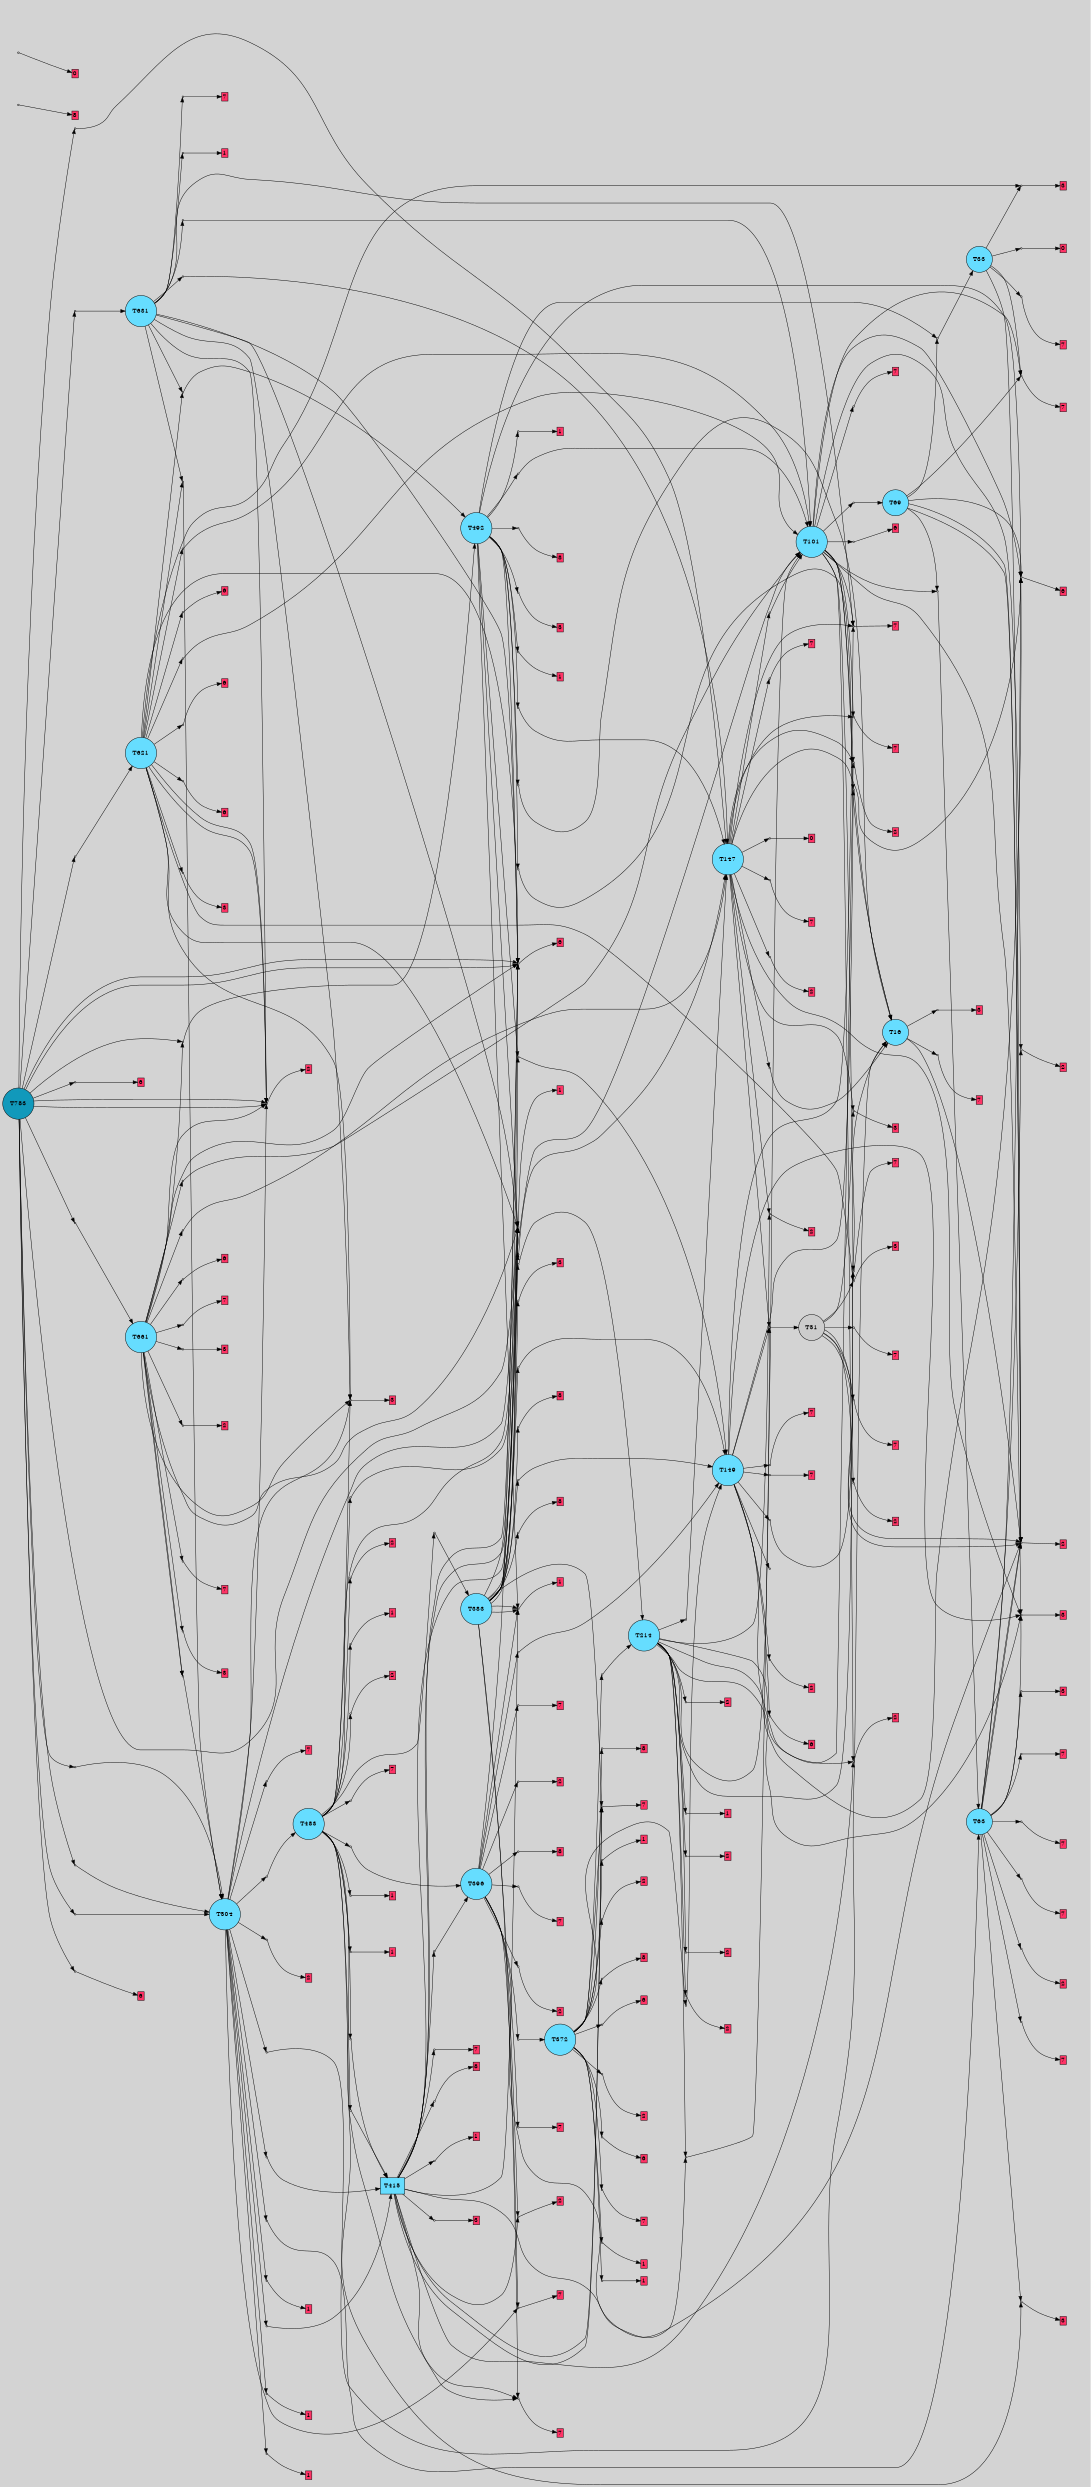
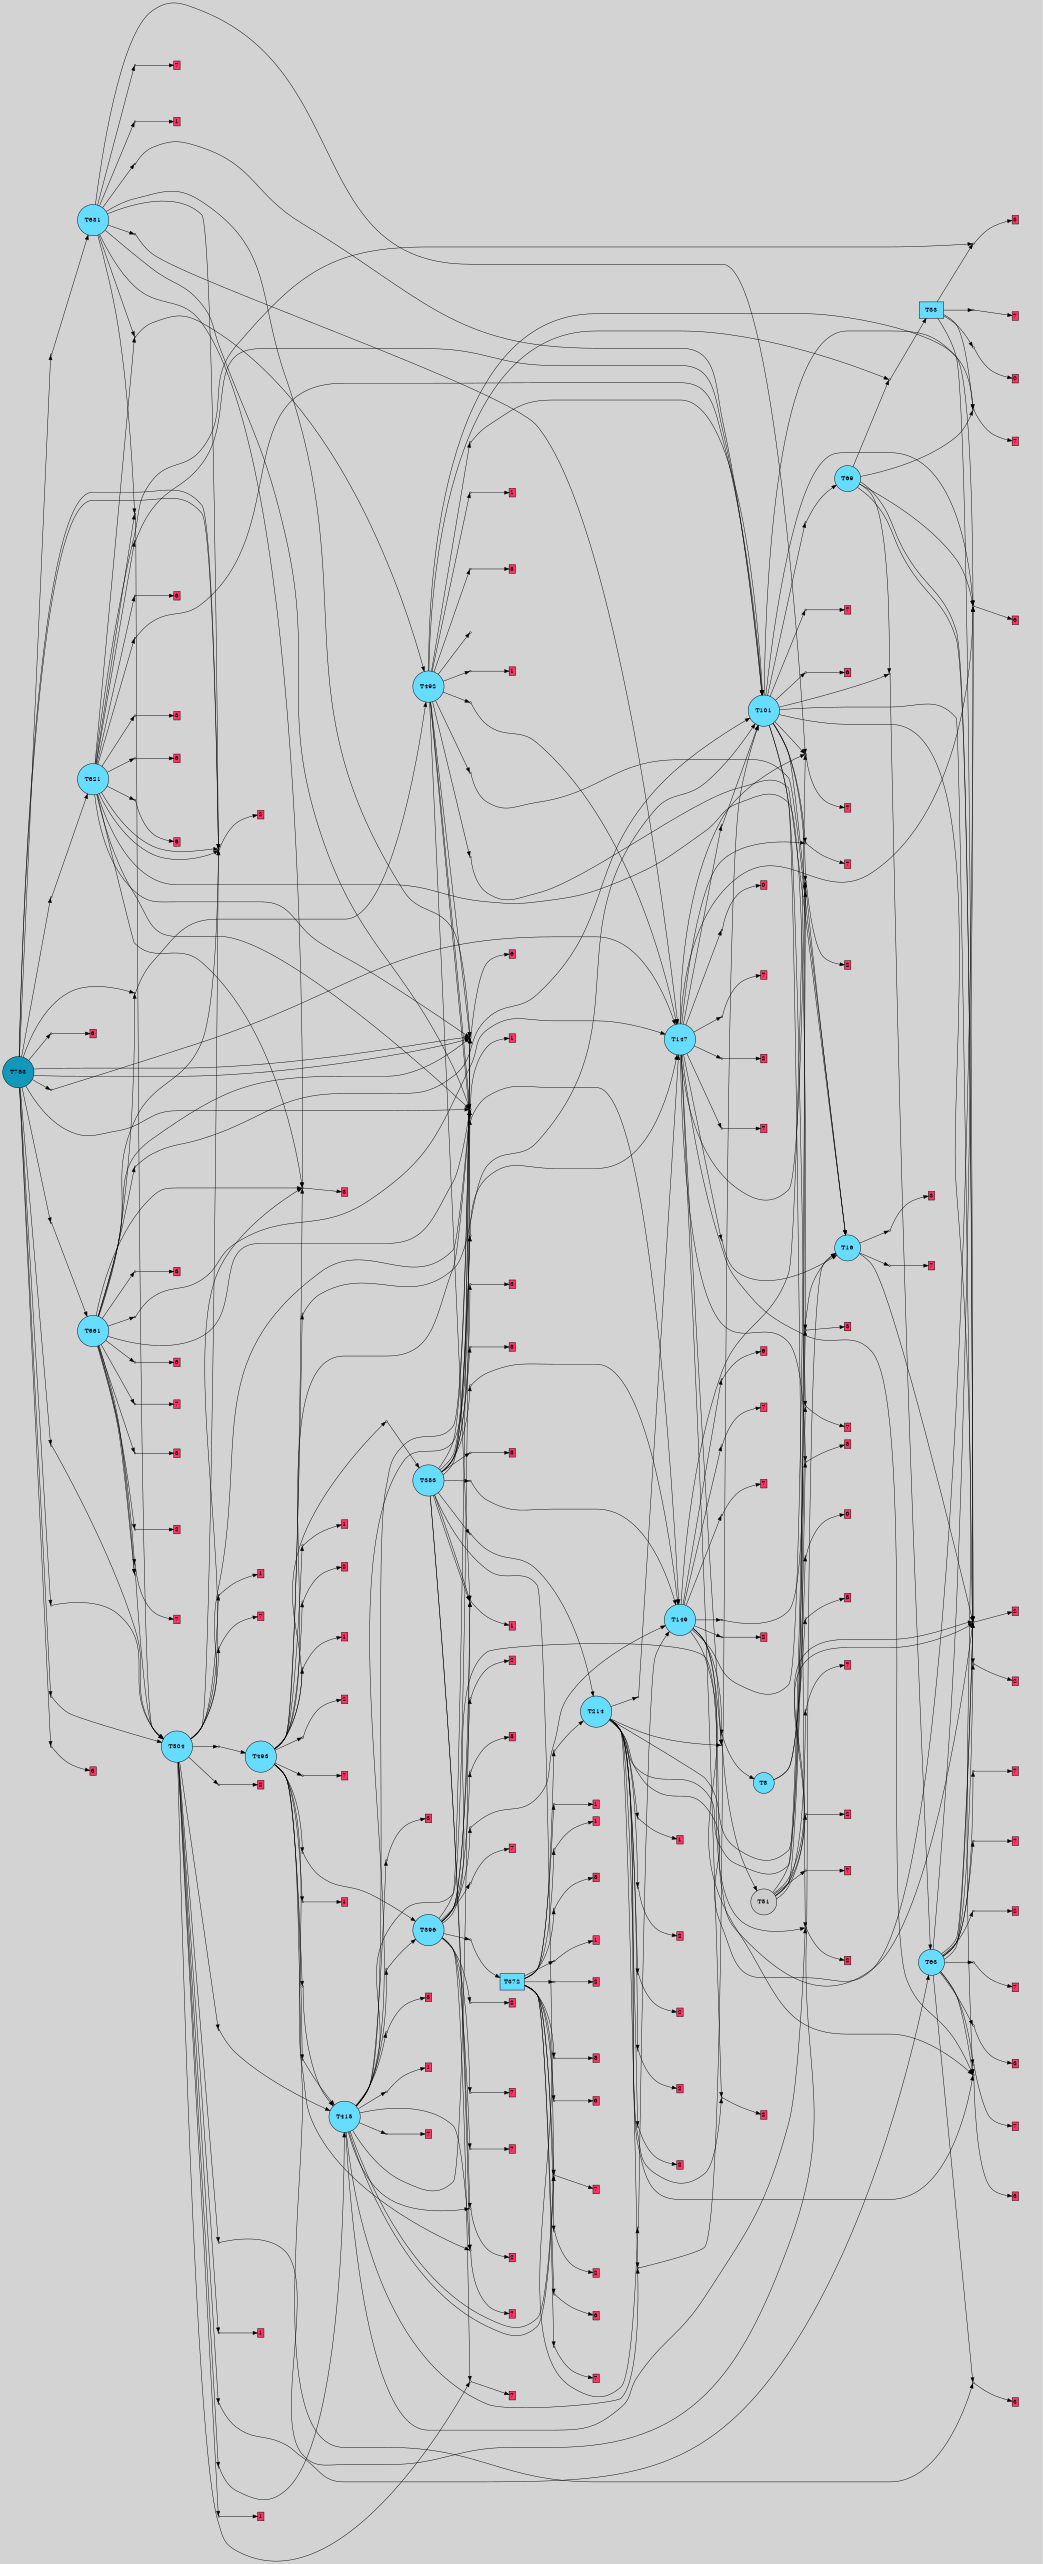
node "T33": shape circle -> box
node "5": removed
node "T8": added
node "T483": label "T483" -> "T493"
node "T372": shape circle -> box
node "T415": shape box -> circle
